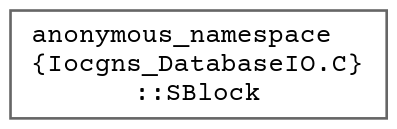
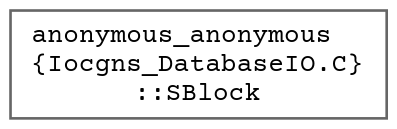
node "anonymous_namespace {Iocgns_DatabaseIO.C} ::SBlock": label "anonymous_namespace {Iocgns_DatabaseIO.C} ::SBlock" -> "anonymous_anonymous {Iocgns_DatabaseIO.C} ::SBlock"
